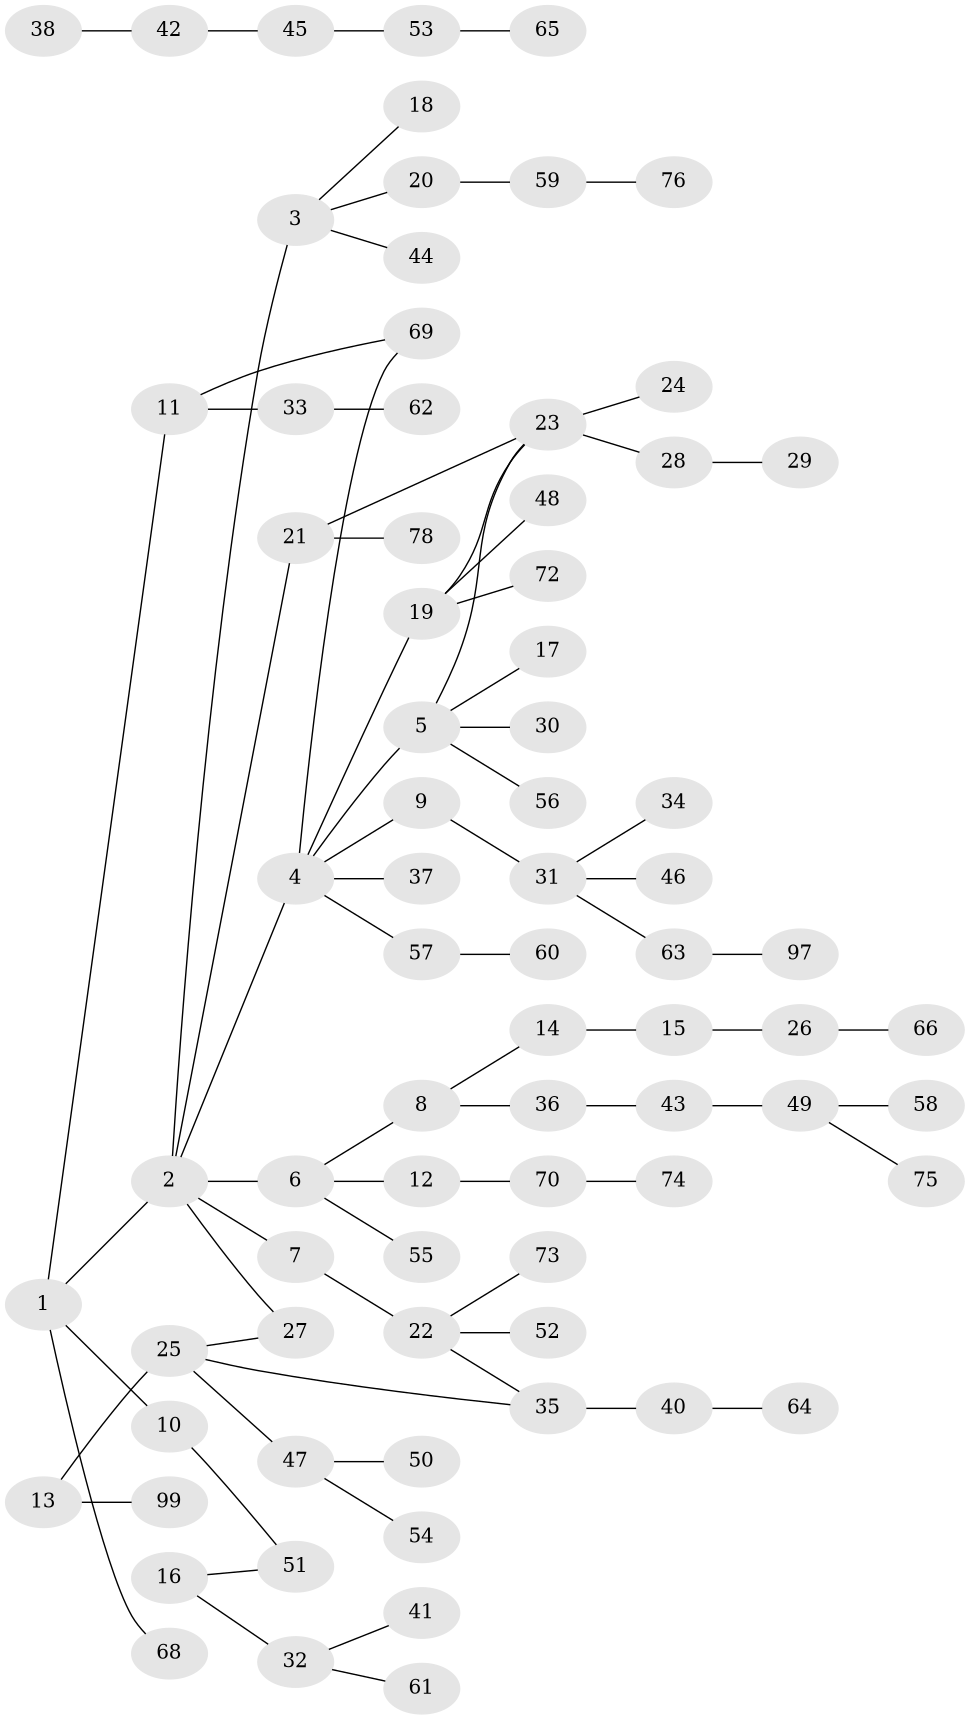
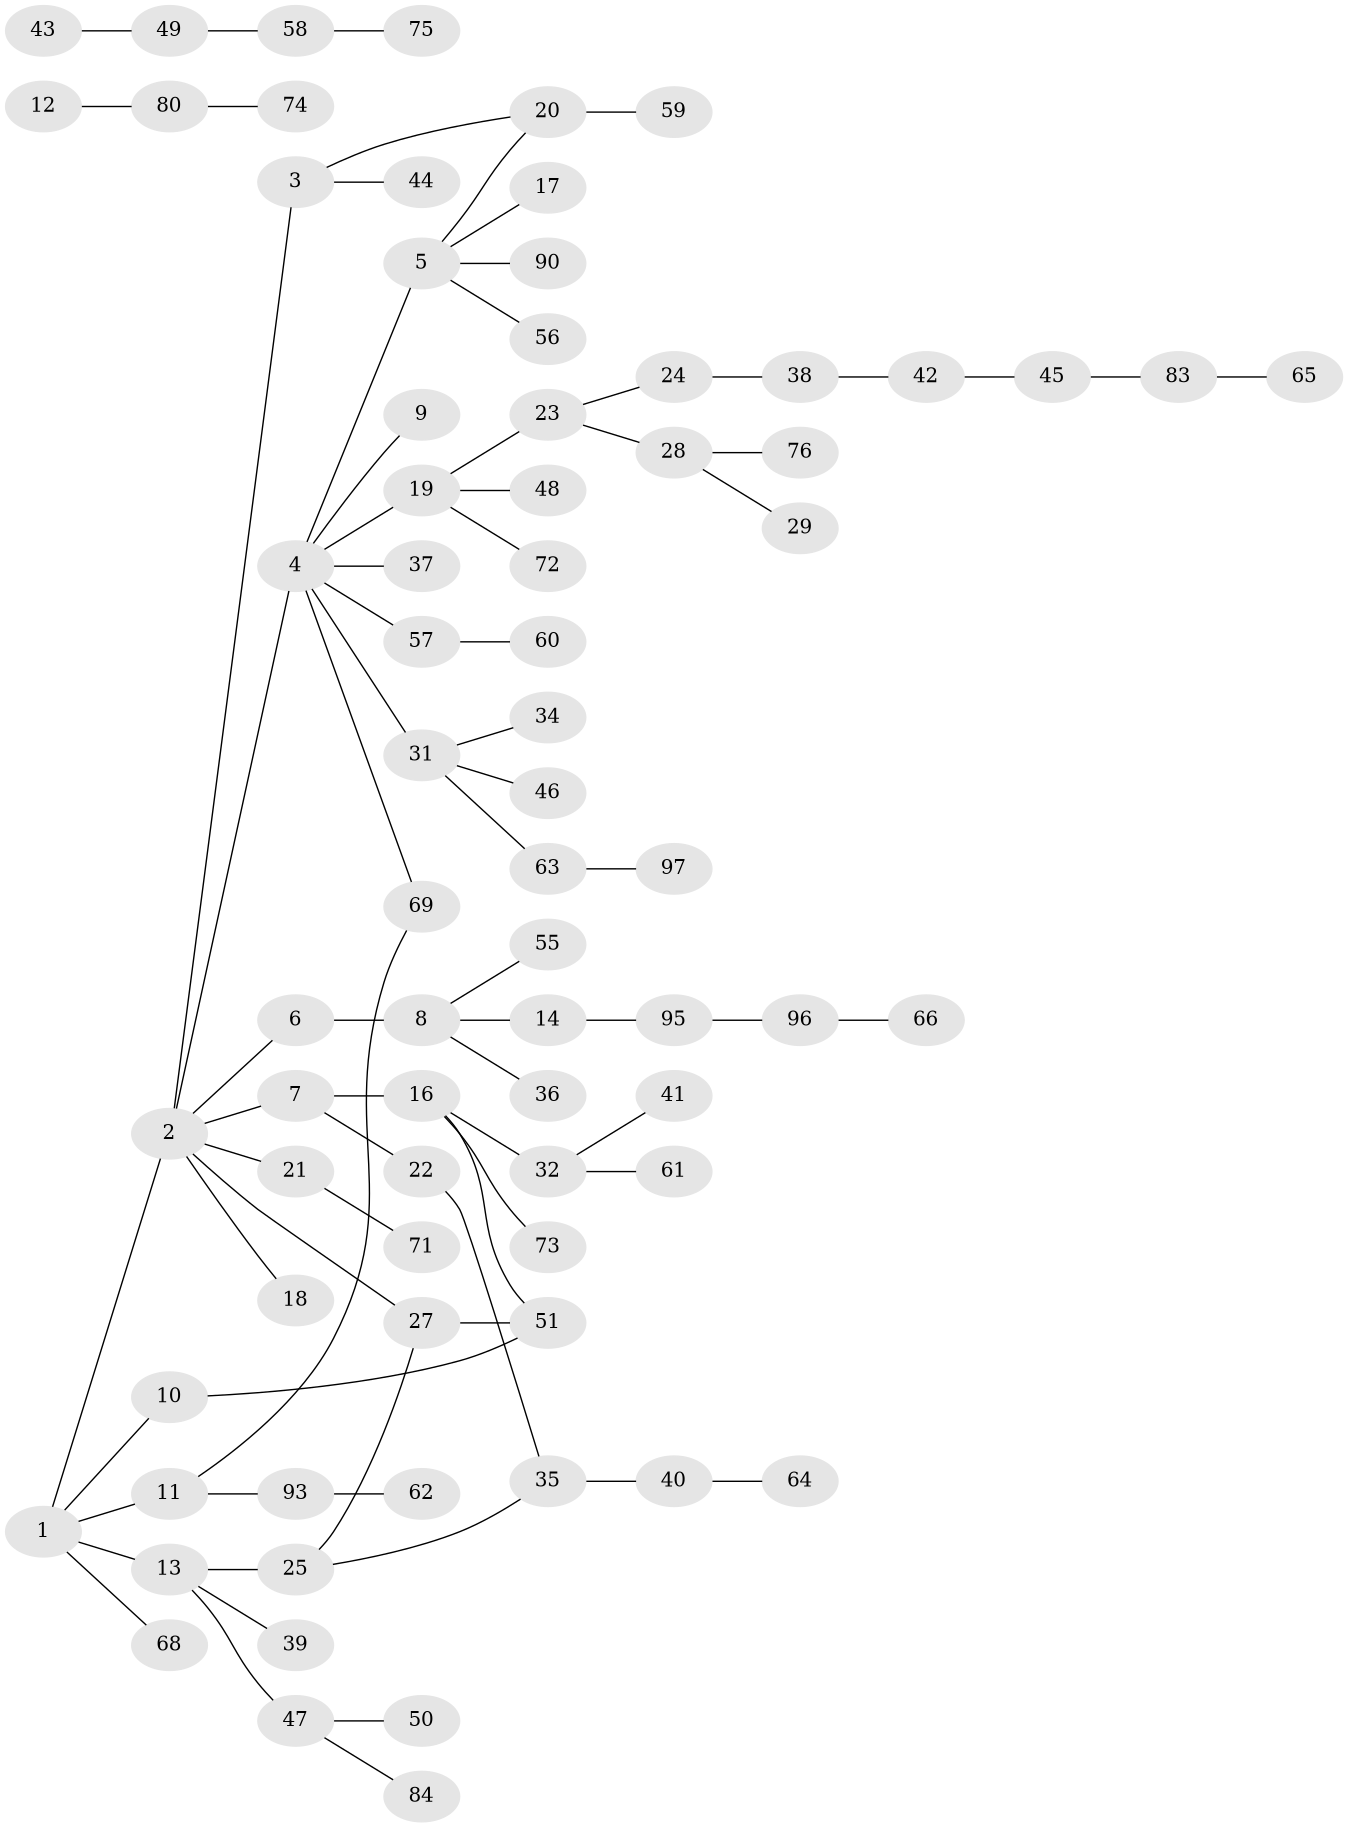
node "53": label "53" -> "83"
edge "18" -- "3": now "18" -- "2"
edge "59" -- "76": now "28" -- "76"
edge "24" -- "38": added
node "33": label "33" -> "93"
edge "23" -- "21": removed
node "78": label "78" -> "71"
edge "23" -- "5": now "20" -- "5"
node "30": label "30" -> "90"
edge "9" -- "31": now "4" -- "31"
node "15": label "15" -> "95"
node "26": label "26" -> "96"
edge "7" -- "16": added
edge "36" -- "43": removed
edge "49" -- "75": now "58" -- "75"
edge "6" -- "12": removed
node "70": label "70" -> "80"
edge "6" -- "55": now "8" -- "55"
edge "73" -- "22": now "73" -- "16"
edge "27" -- "51": added
node "52": removed
edge "25" -- "47": now "13" -- "47"
node "99": label "99" -> "39"
node "54": label "54" -> "84"
edge "1" -- "13": added
